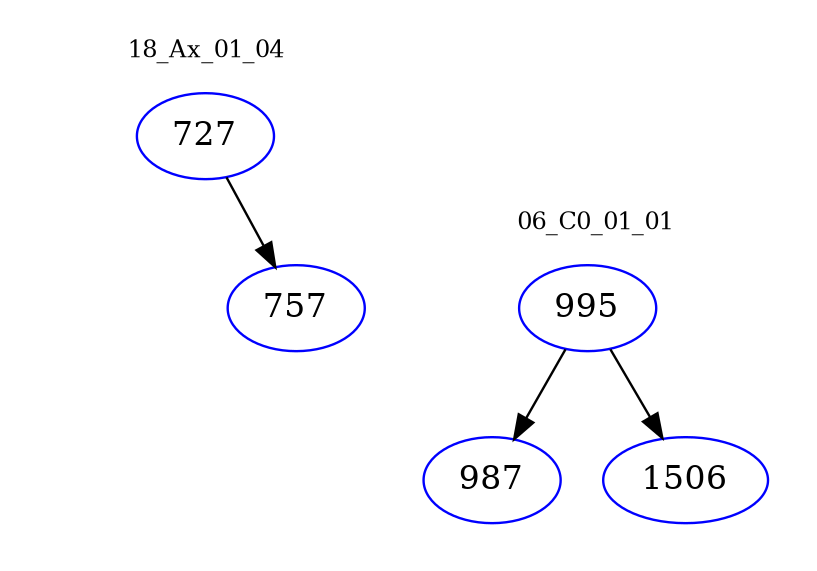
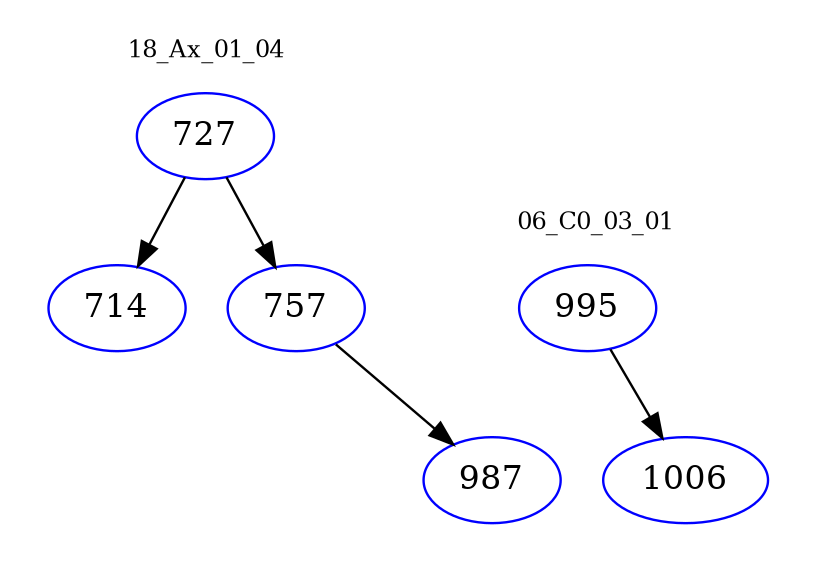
cluster "06_C0_01_01": label "06_C0_01_01" -> "06_C0_03_01"
node "714": added
edge "995" -> "987": now "757" -> "987"
node "1506": label "1506" -> "1006"
